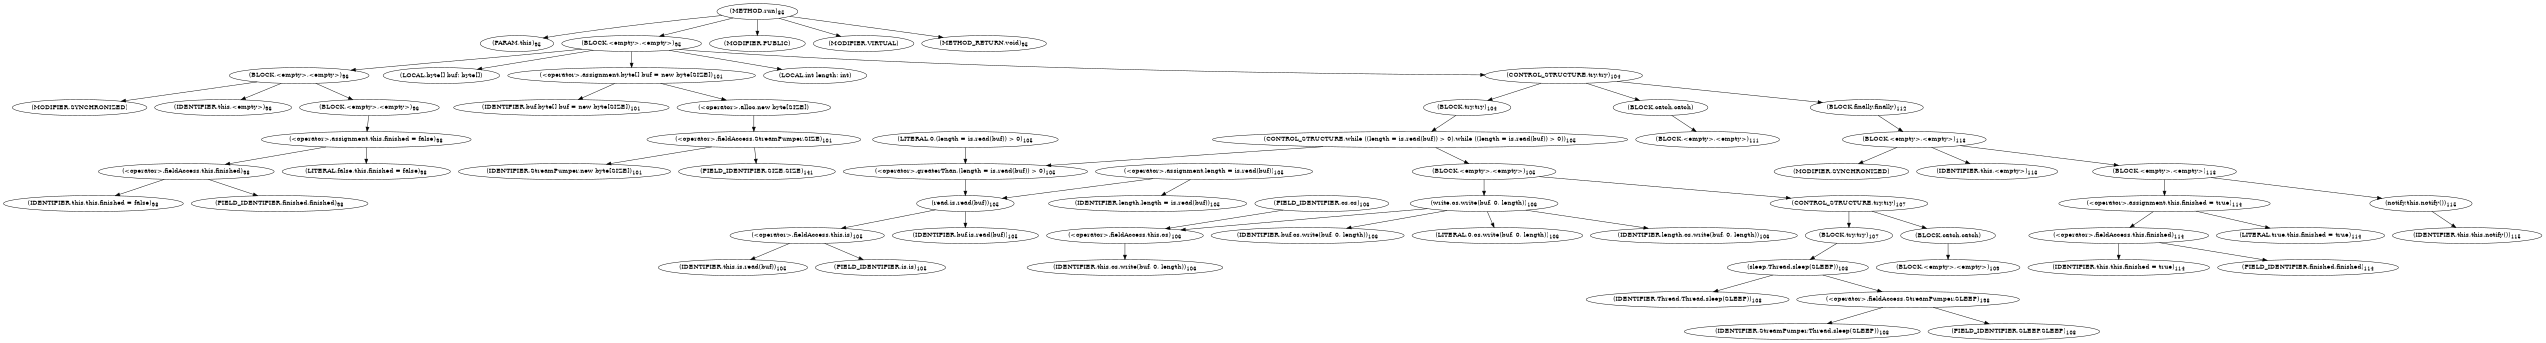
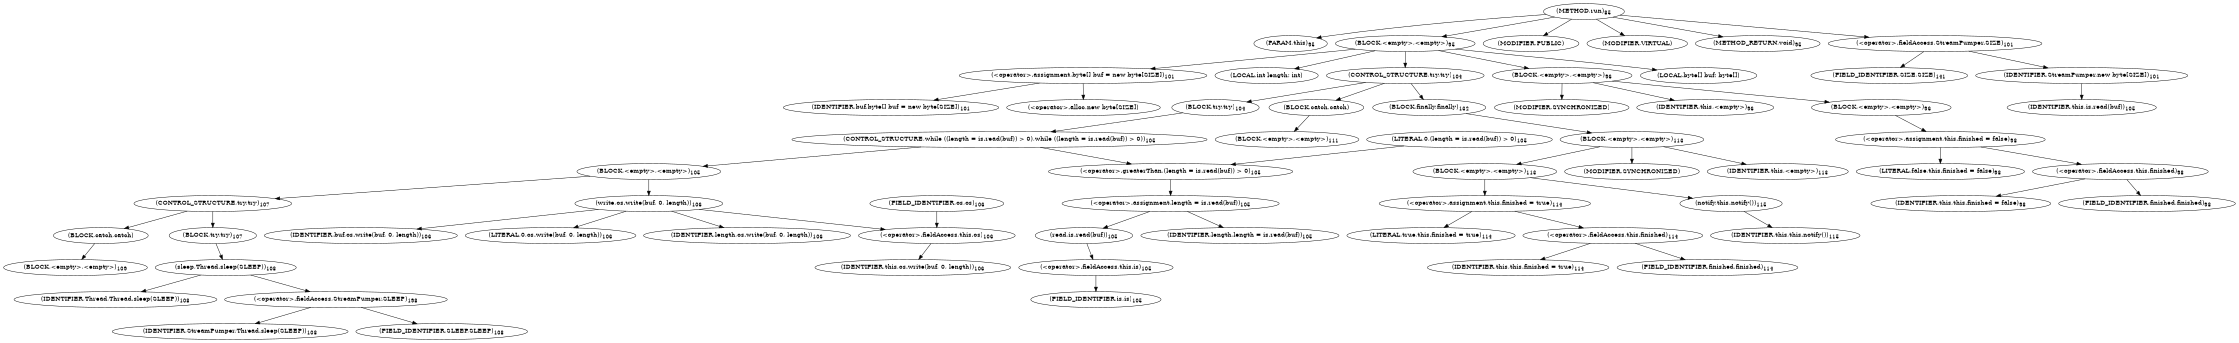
node "(BLOCK,finally,finally)": text "112" -> "132"
edge "(<operator>.alloc,new byte[SIZE])" -> "(<operator>.fieldAccess,StreamPumper.SIZE)": now "(METHOD,run)" -> "(<operator>.fieldAccess,StreamPumper.SIZE)"
edge "(<operator>.greaterThan,(length = is.read(buf)) > 0)" -> "(read,is.read(buf))": now "(<operator>.greaterThan,(length = is.read(buf)) > 0)" -> "(<operator>.assignment,length = is.read(buf))"
node "(IDENTIFIER,buf,is.read(buf))": removed
edge "(<operator>.fieldAccess,this.is)" -> "(IDENTIFIER,this,is.read(buf))": now "(IDENTIFIER,StreamPumper,new byte[SIZE])" -> "(IDENTIFIER,this,is.read(buf))"
